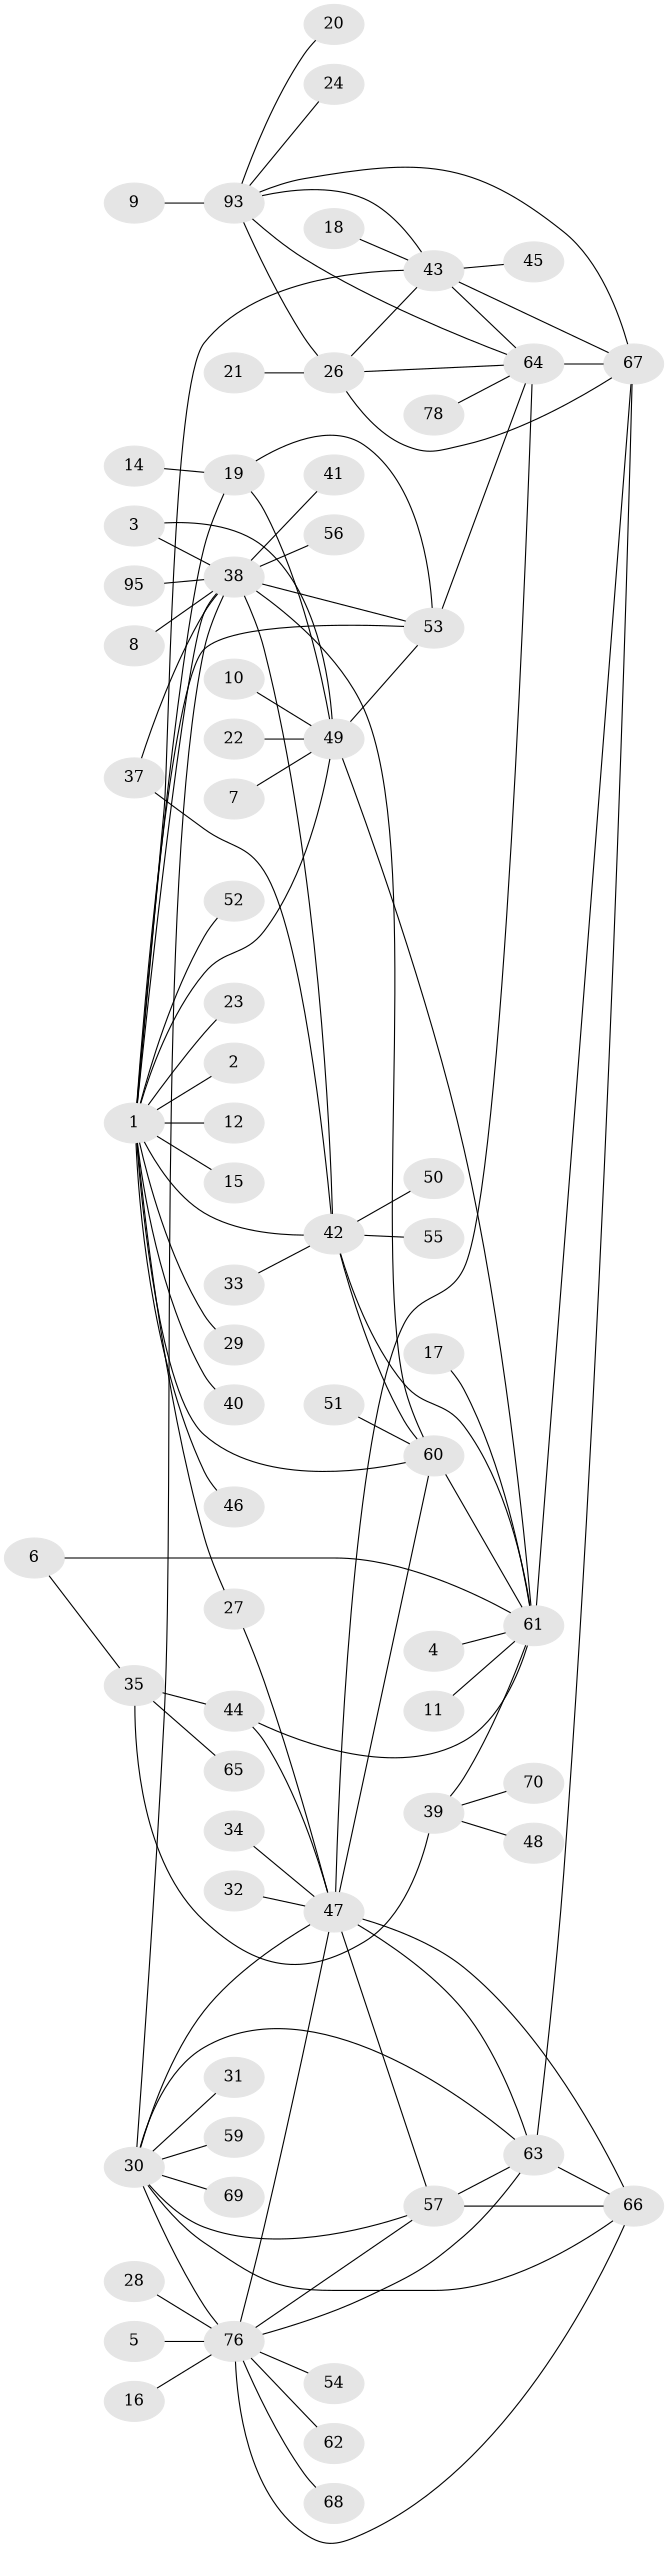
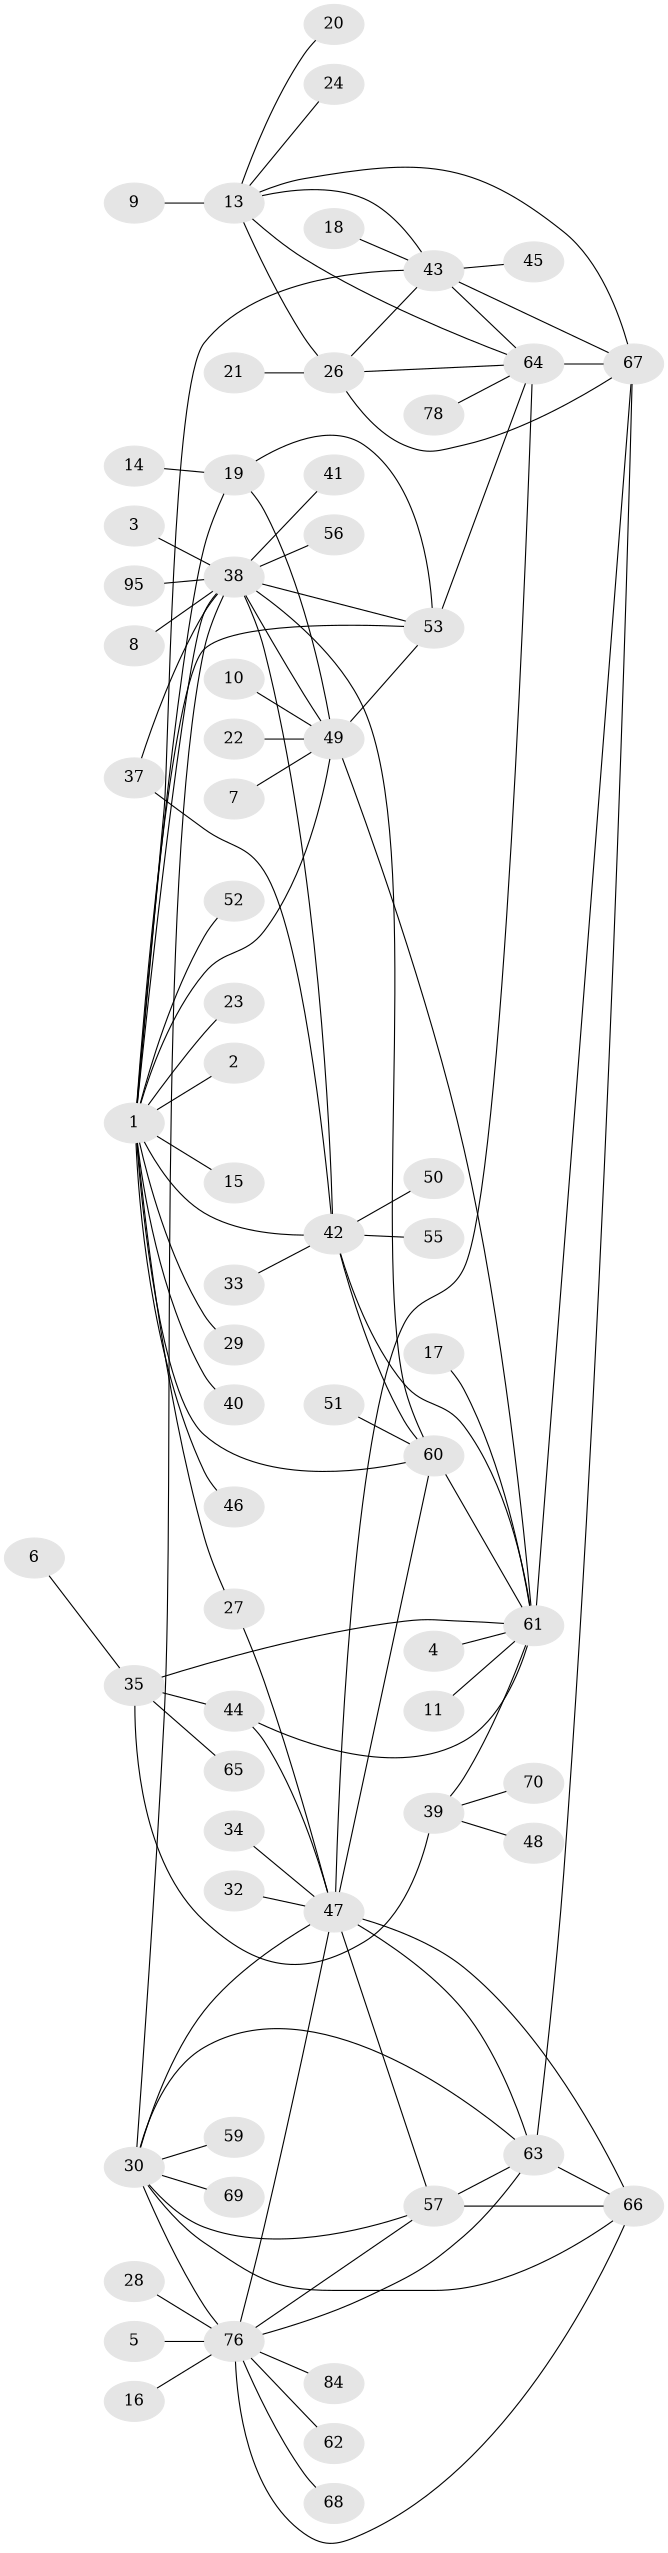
node "93": label "93" -> "13"
edge "3" -- "49": now "38" -- "49"
node "12": removed
edge "6" -- "61": now "35" -- "61"
node "31": removed
node "54": label "54" -> "84"
